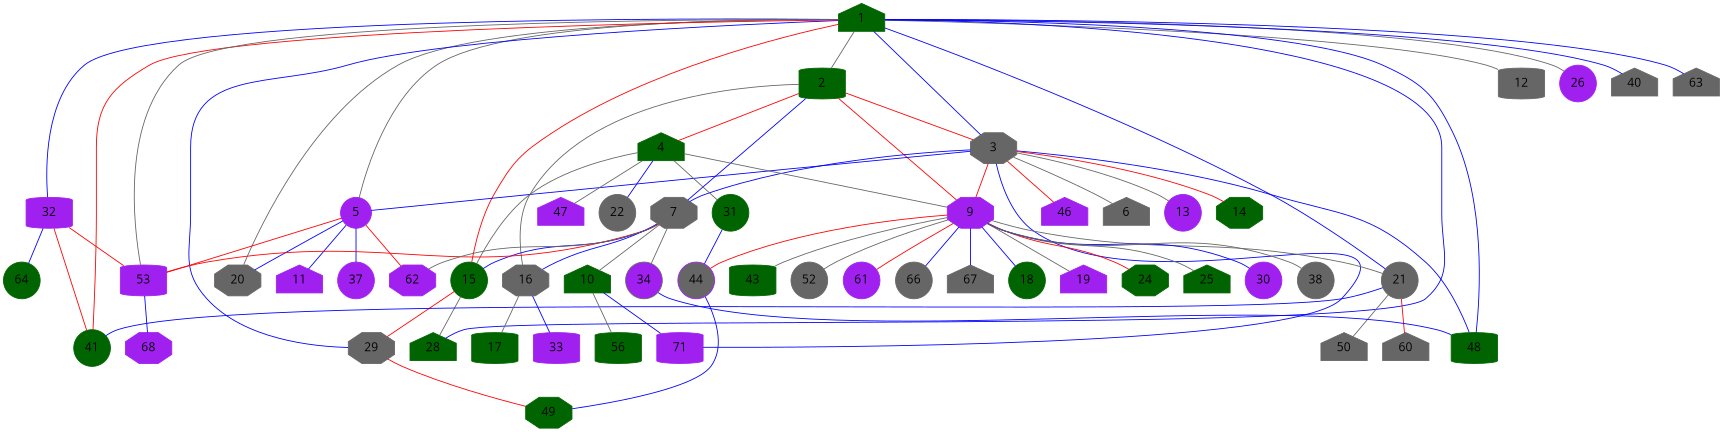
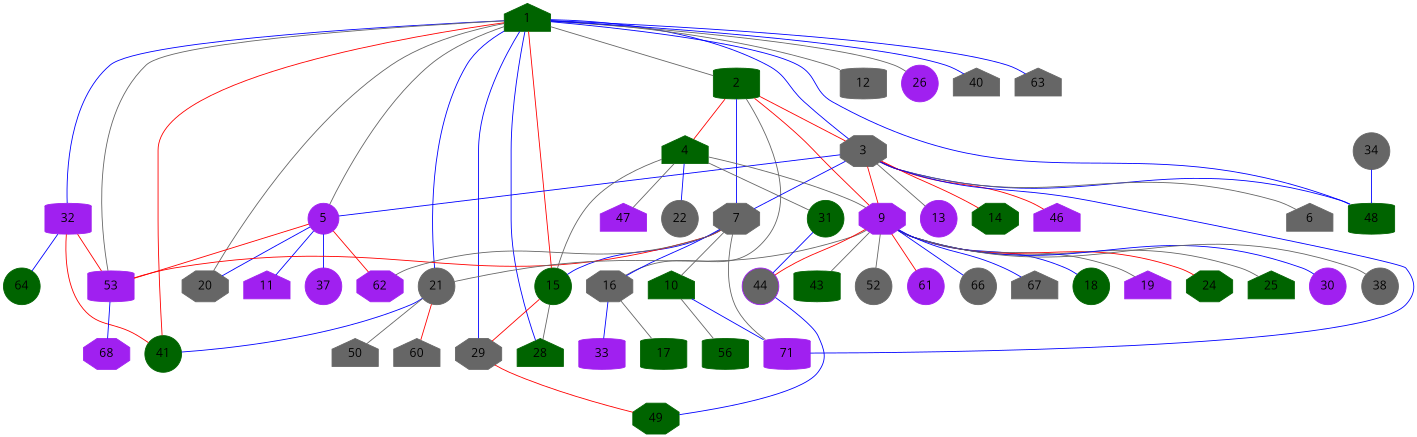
edge "7" -- "34": now "7" -- "71"
node "34": fillcolor purple -> gray40
